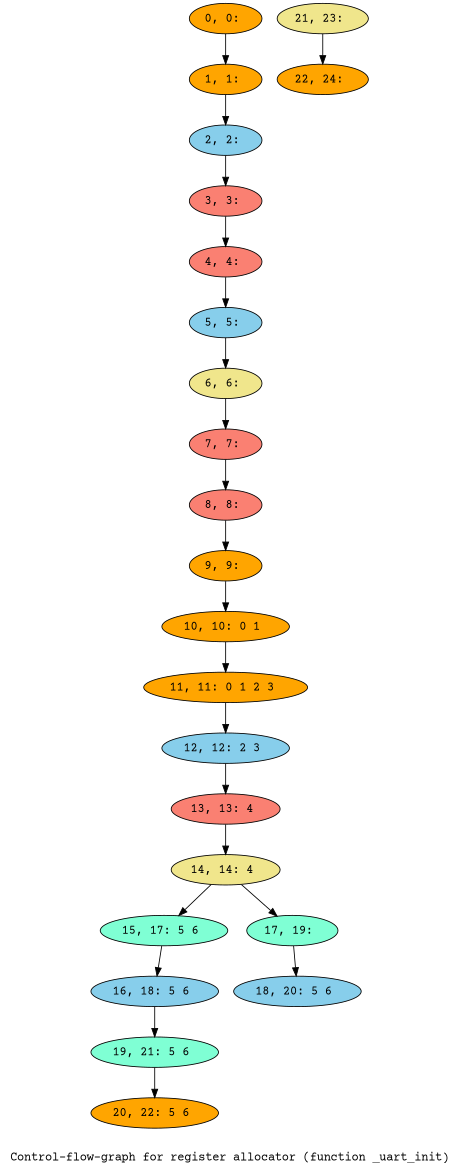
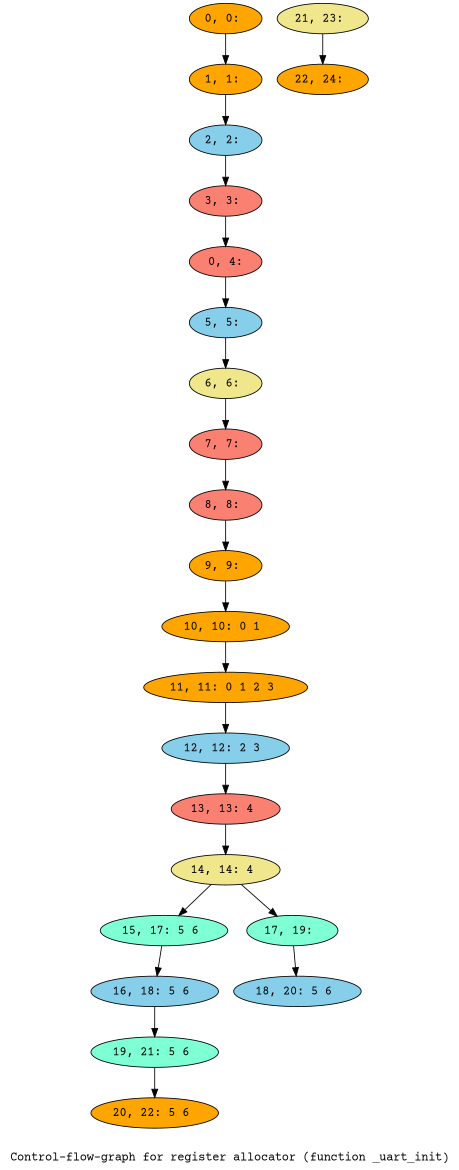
node "4, 4:": label "4, 4:" -> "0, 4:"
